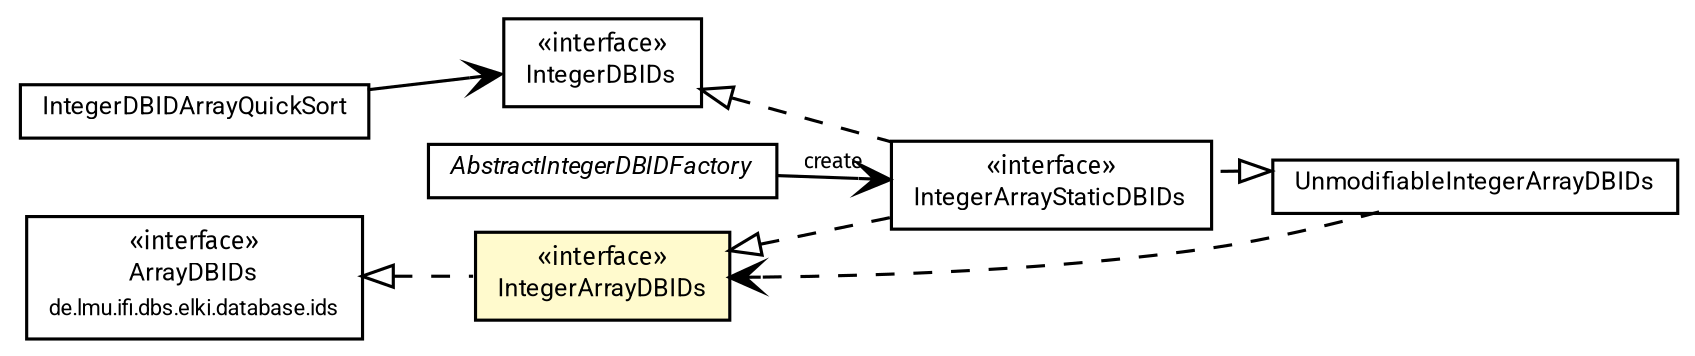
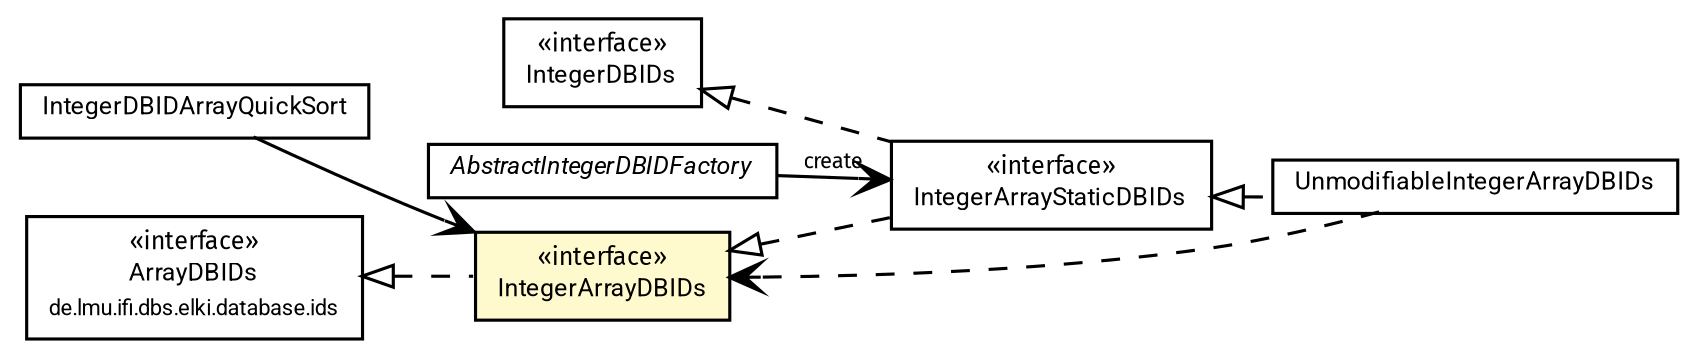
edge "IntegerDBIDArrayQuickSort" -> "IntegerDBIDs": now "IntegerDBIDArrayQuickSort" -> "IntegerArrayDBIDs"
edge "IntegerArrayStaticDBIDs" -> "UnmodifiableIntegerArrayDBIDs": reversed
